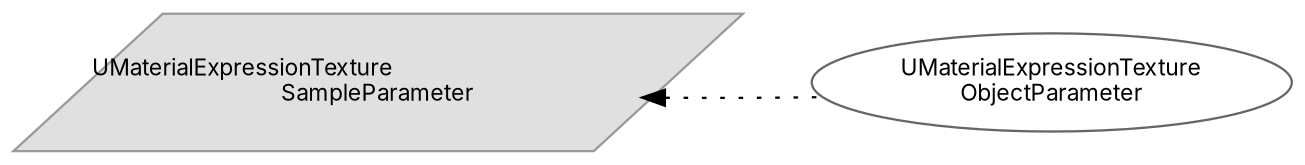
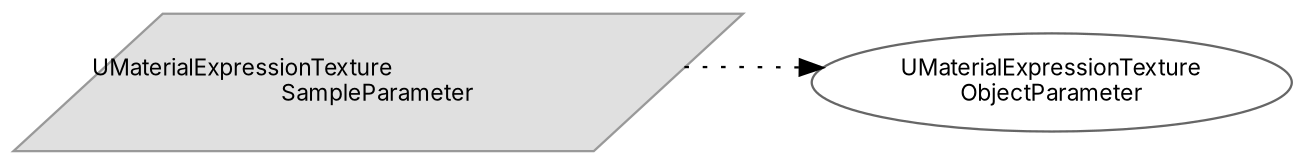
edge "UMaterialExpressionTexture ObjectParameter" -> "UMaterialExpressionTexture SampleParameter": reversed
